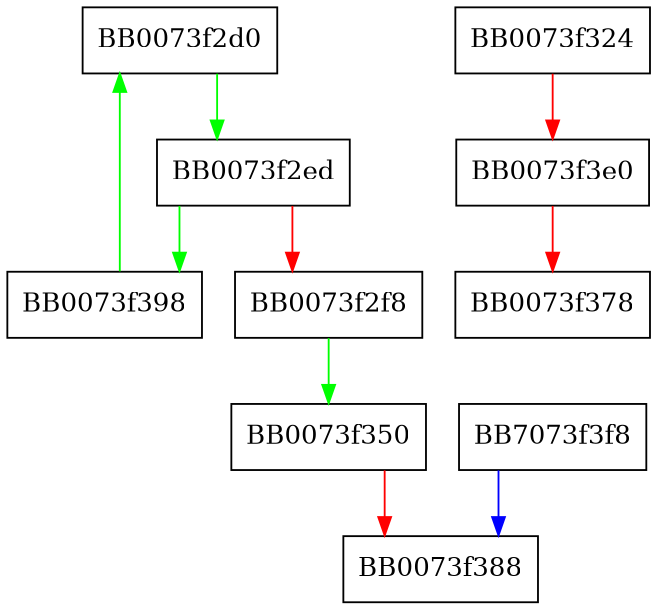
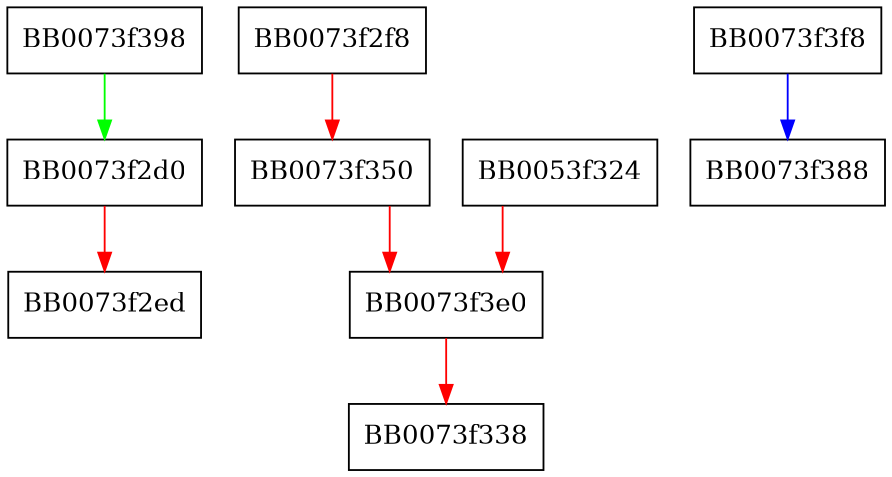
node "BB0073f324": label "BB0073f324" -> "BB0053f324"
edge "BB0073f2d0" -> "BB0073f2ed": color green -> red
edge "BB0073f2ed" -> "BB0073f398": removed
edge "BB0073f2ed" -> "BB0073f2f8": removed
node "BB0073f378": label "BB0073f378" -> "BB0073f338"
edge "BB0073f2f8" -> "BB0073f350": color green -> red
node "BB7073f3f8": label "BB7073f3f8" -> "BB0073f3f8"
edge "BB0073f350" -> "BB0073f388": now "BB0073f350" -> "BB0073f3e0"
